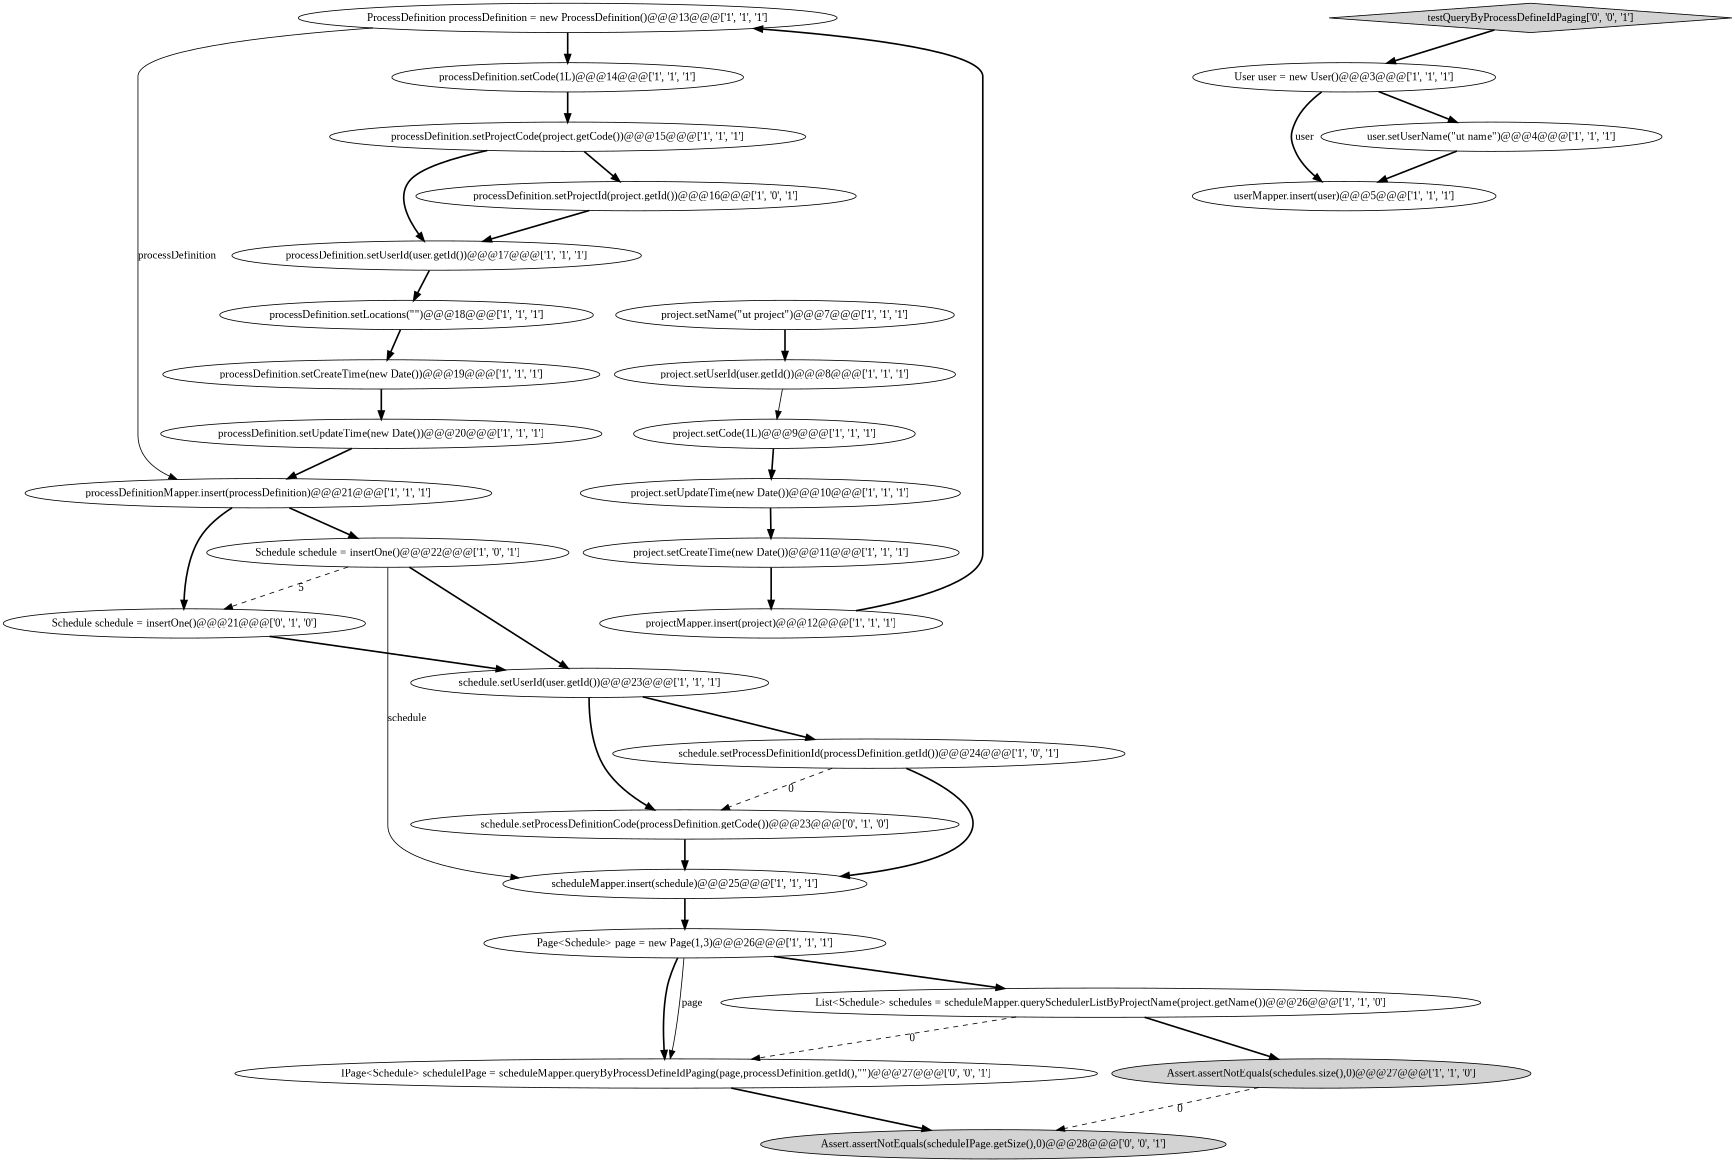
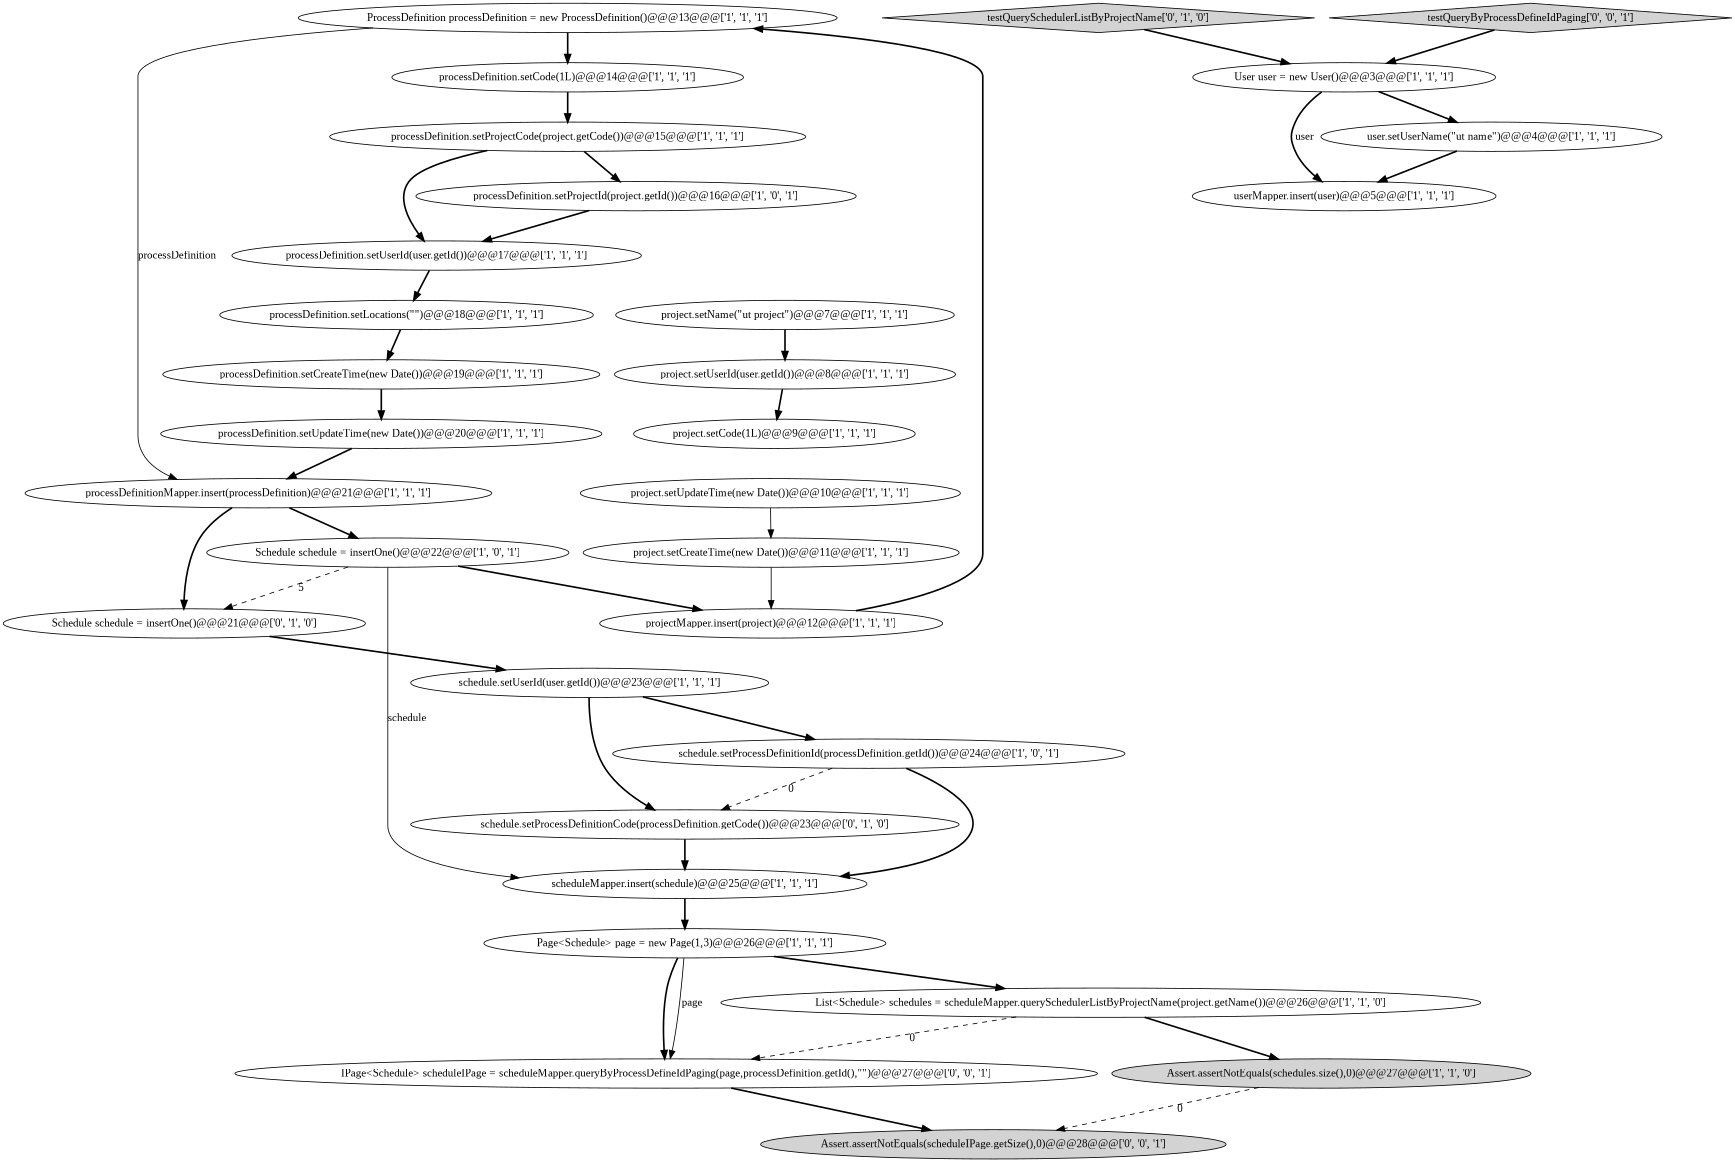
node "testQuerySchedulerListByProjectName['0', '1', '0']": added
edge "project.setUserId(user.getId())@@@8@@@['1', '1', '1']" -> "project.setCode(1L)@@@9@@@['1', '1', '1']": style solid -> bold
edge "project.setCode(1L)@@@9@@@['1', '1', '1']" -> "project.setUpdateTime(new Date())@@@10@@@['1', '1', '1']": removed
edge "project.setUpdateTime(new Date())@@@10@@@['1', '1', '1']" -> "project.setCreateTime(new Date())@@@11@@@['1', '1', '1']": style bold -> solid
edge "project.setCreateTime(new Date())@@@11@@@['1', '1', '1']" -> "projectMapper.insert(project)@@@12@@@['1', '1', '1']": style bold -> solid
edge "Schedule schedule = insertOne()@@@22@@@['1', '0', '1']" -> "schedule.setUserId(user.getId())@@@23@@@['1', '1', '1']": now "Schedule schedule = insertOne()@@@22@@@['1', '0', '1']" -> "projectMapper.insert(project)@@@12@@@['1', '1', '1']"
